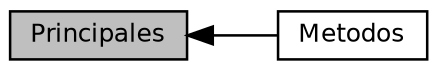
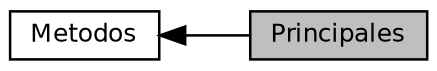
edge "Metodos" -> "Principales": reversed
